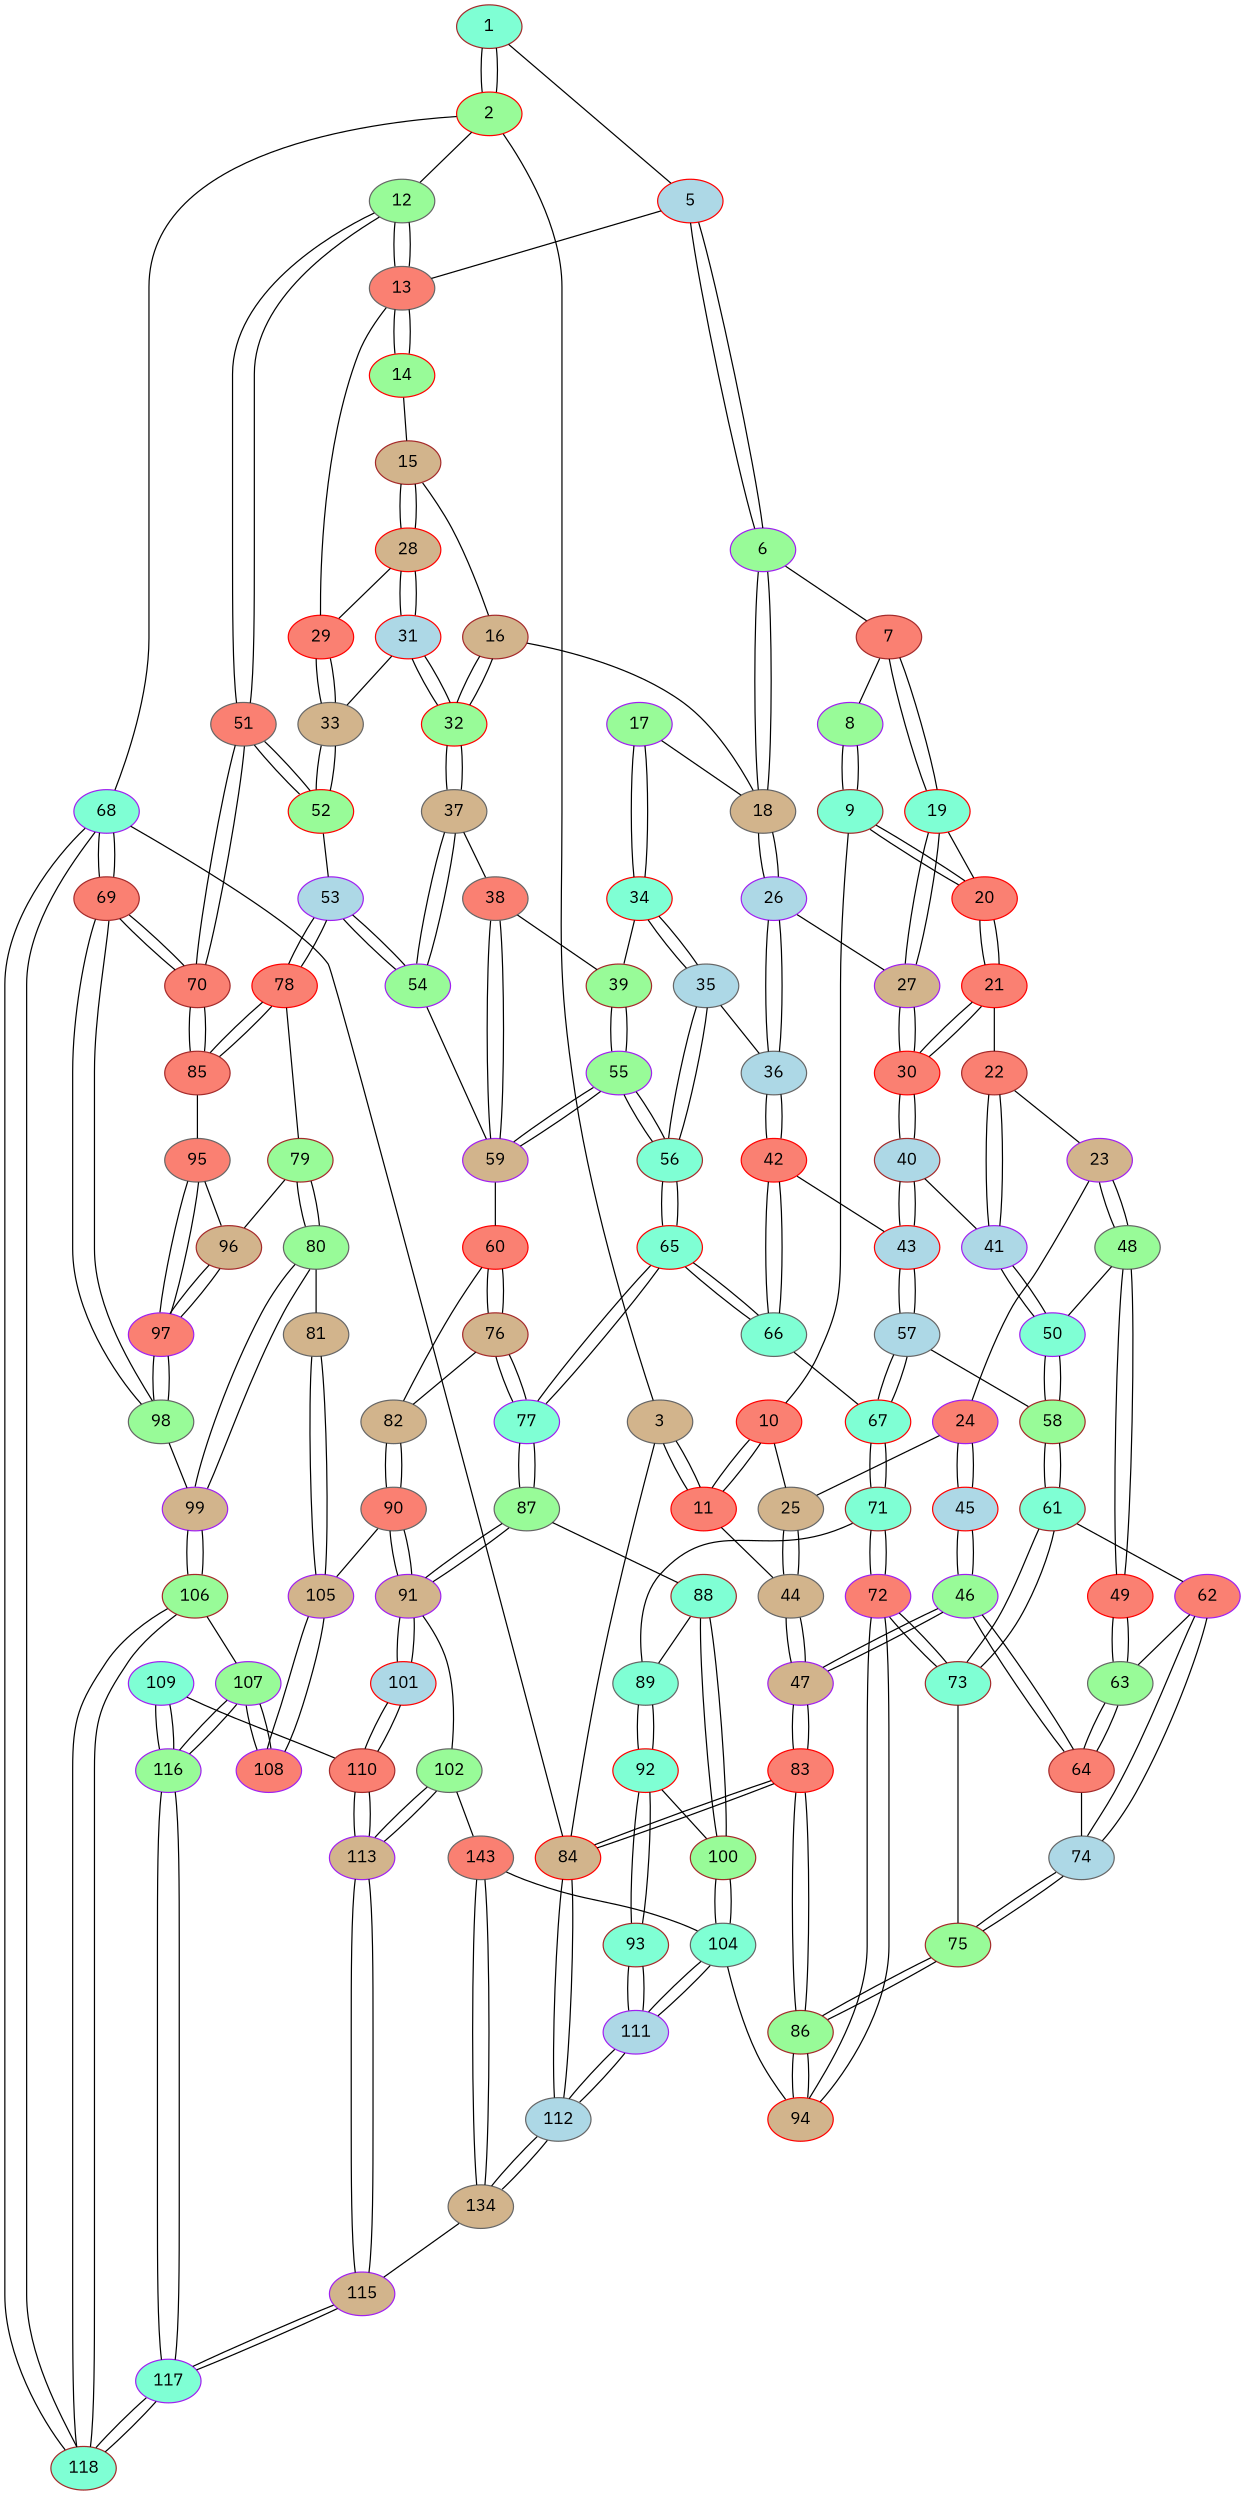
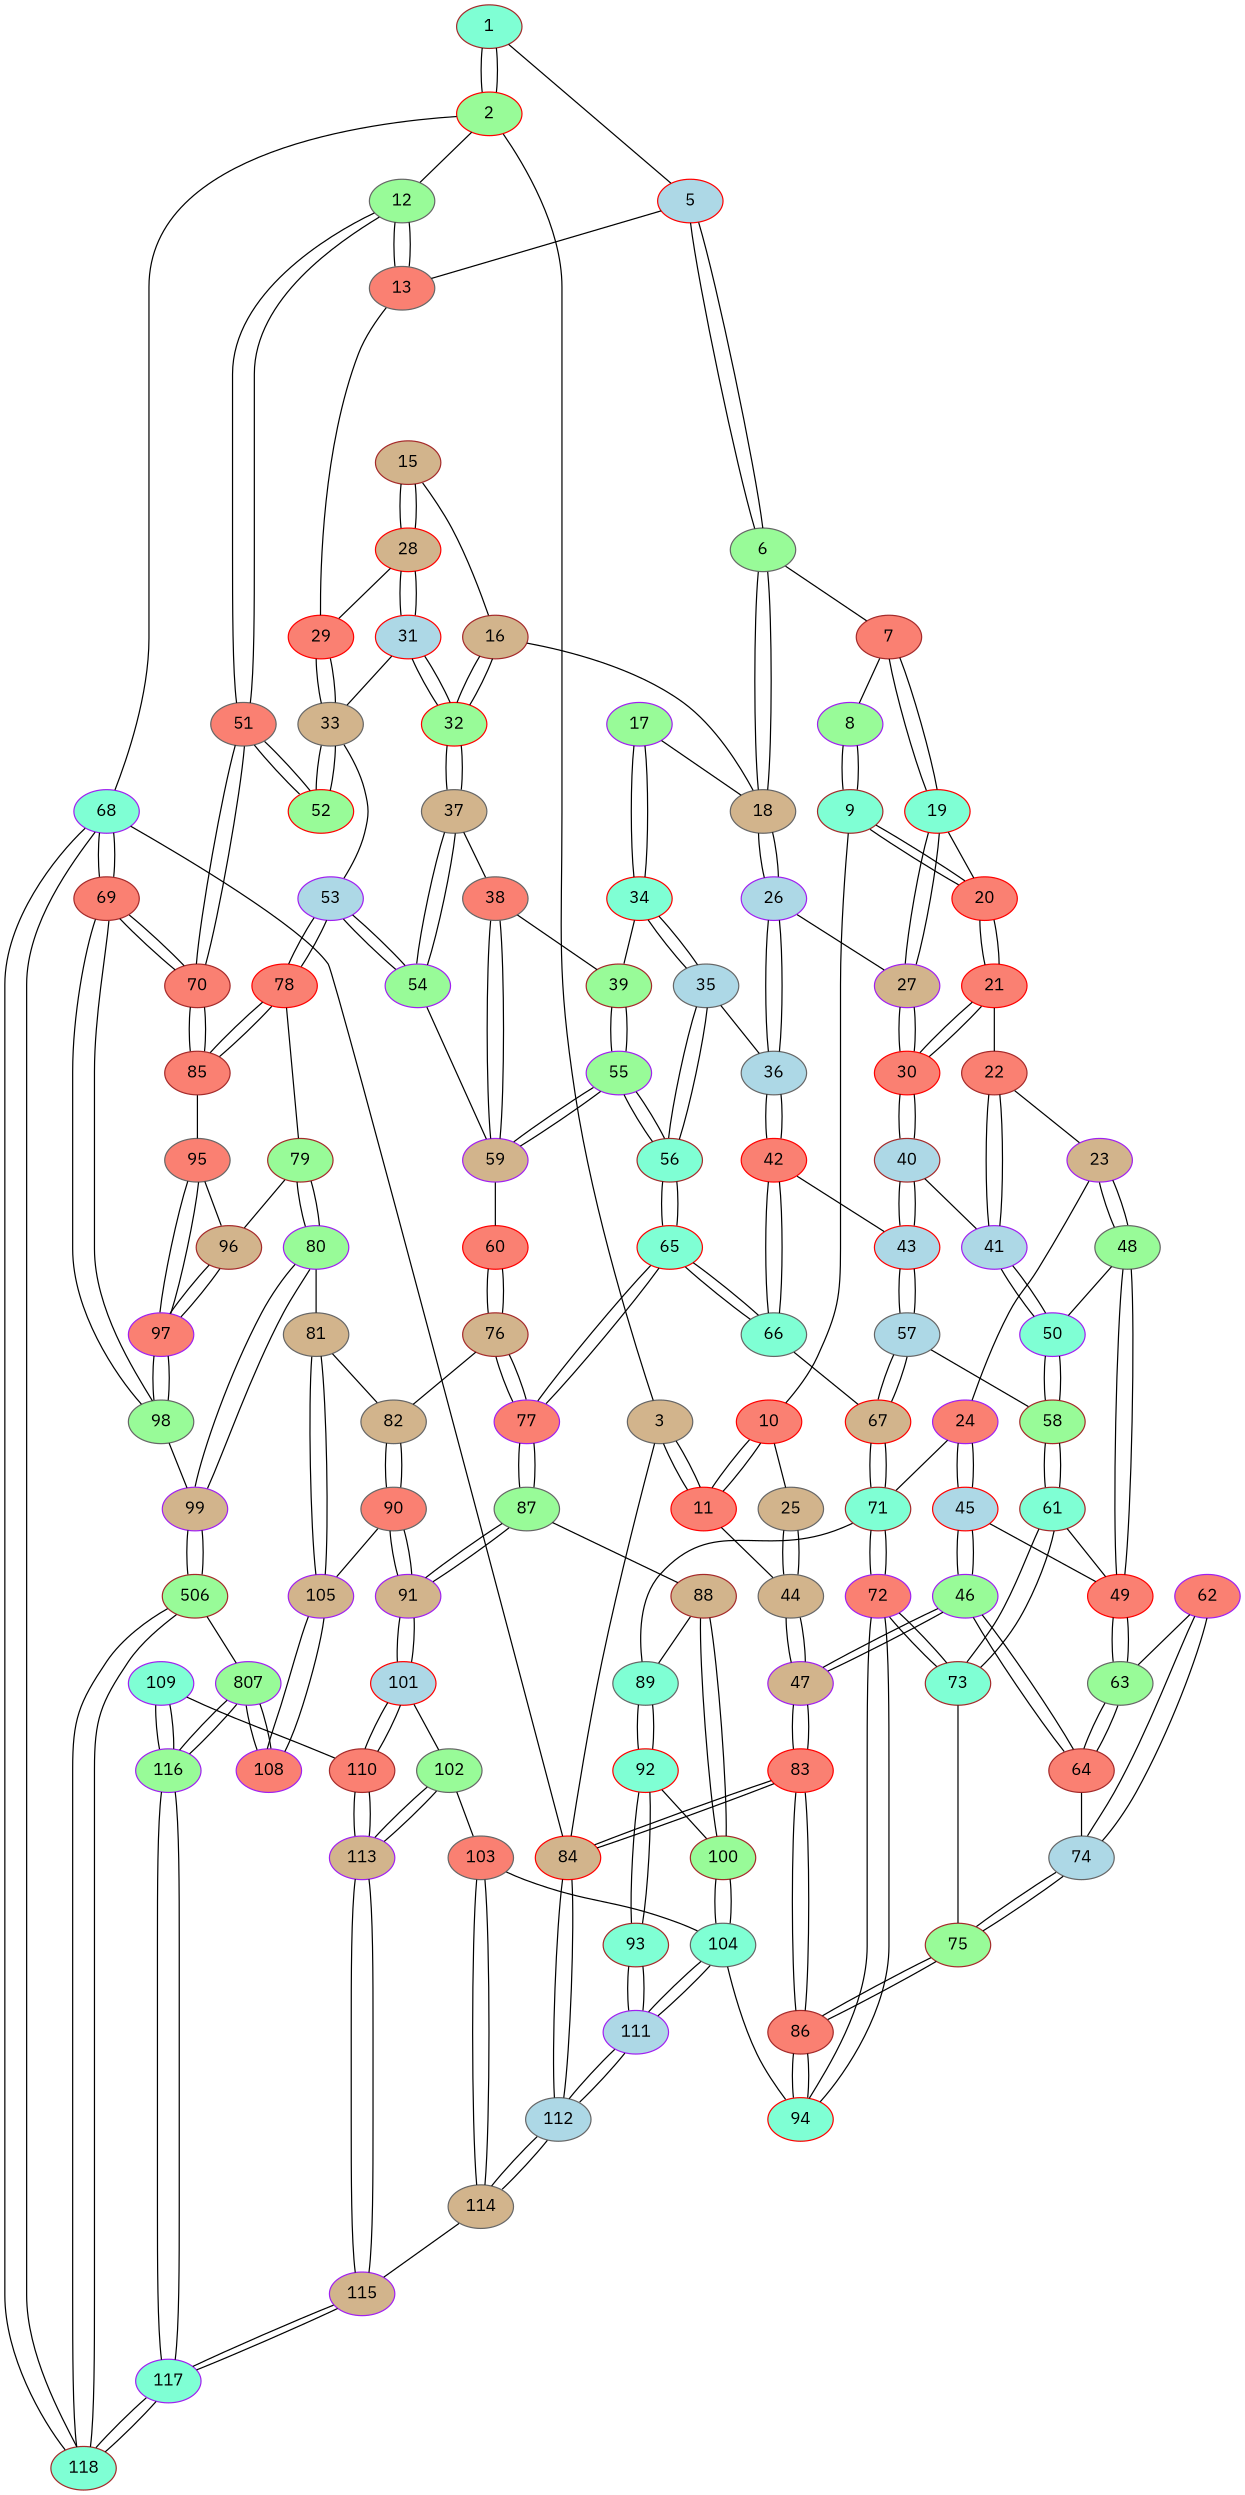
node "14": removed
node "6": color purple -> gray40
edge "52" -- "53": now "33" -- "53"
node "80": color gray40 -> purple
edge "60" -- "82": now "81" -- "82"
node "77": fillcolor aquamarine -> salmon
node "67": fillcolor aquamarine -> tan
edge "24" -- "25": now "24" -- "71"
edge "45" -- "49": added
edge "61" -- "62": now "61" -- "49"
node "106": label "106" -> "506"
node "88": fillcolor aquamarine -> tan
edge "91" -- "102": now "101" -- "102"
node "107": label "107" -> "807"
node "143": label "143" -> "103"
node "86": fillcolor palegreen -> salmon
node "94": fillcolor tan -> aquamarine
node "134": label "134" -> "114"
